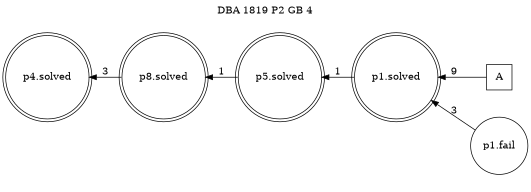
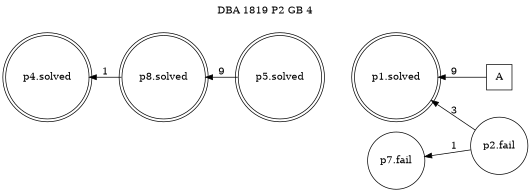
edge "p8.solved" -> "p4.solved": label "3" -> "1"
edge "p5.solved" -> "p8.solved": label "1" -> "9"
edge "p1.solved" -> "p5.solved": removed, label "1"
node "p1.fail": label "p1.fail" -> "p2.fail"
node "p7.fail": added
